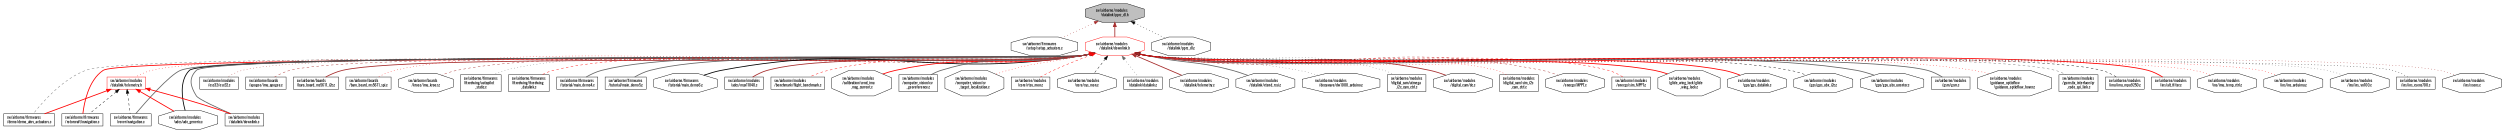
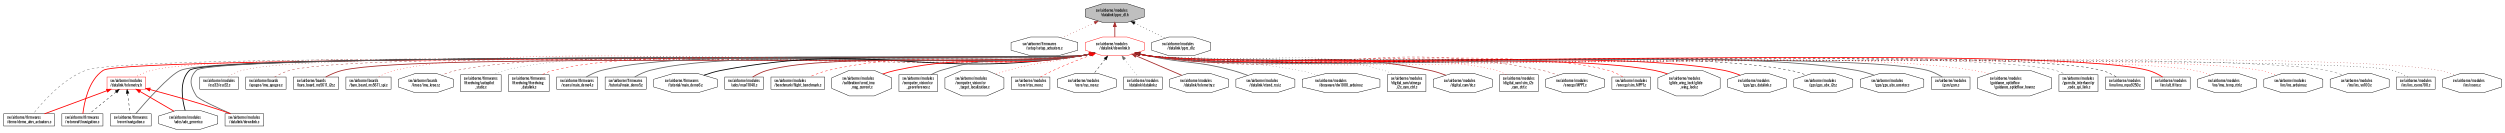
edge "sw/airborne/modules /ins/ins_vn100.c" -> "sw/airborne/modules /datalink/downlink.h": style dotted -> dashed
node "sw/airborne/firmwares /tutorial/main_demo4.c": label "sw/airborne/firmwares /tutorial/main_demo4.c" -> "sw/airborne/firmwares /xsens/main_demo4.c"
